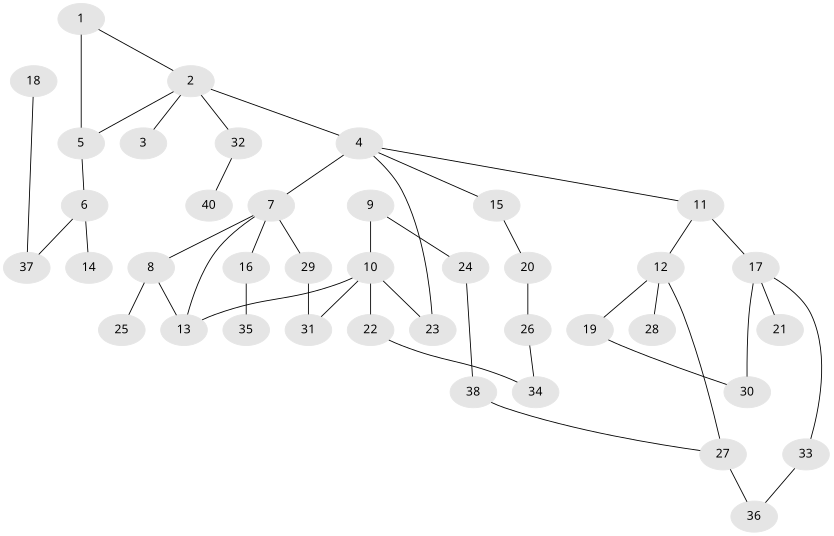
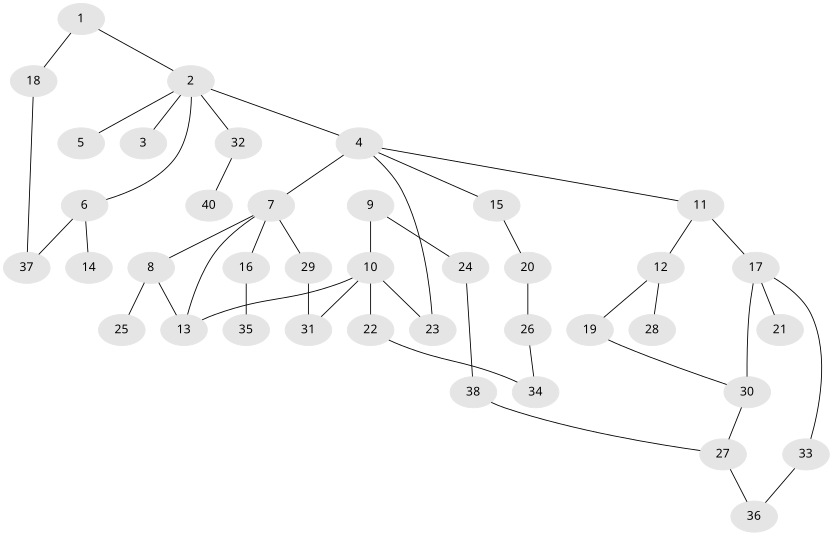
edge "1" -- "5": now "1" -- "18"
edge "5" -- "6": now "2" -- "6"
edge "12" -- "27": now "30" -- "27"
